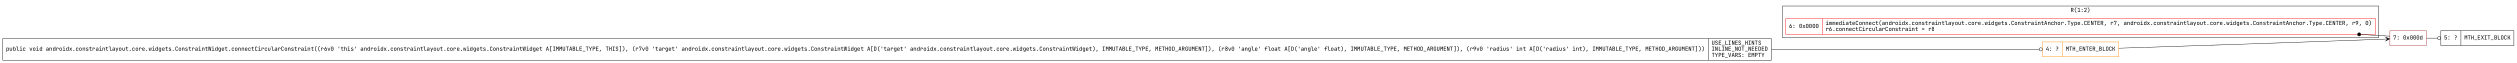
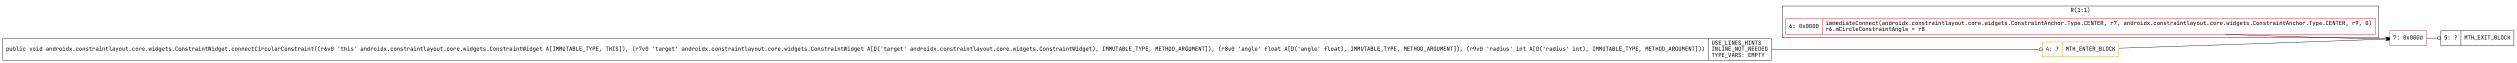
cluster "R(1:2)": label "R(1:2)" -> "R(1:1)"
node "6: 0x0000": text "r6.connectCircularConstraint = r8" -> "r6.mCircleConstraintAngle = r8"
edge "7: 0x000d" -> "6: 0x0000": reversed
